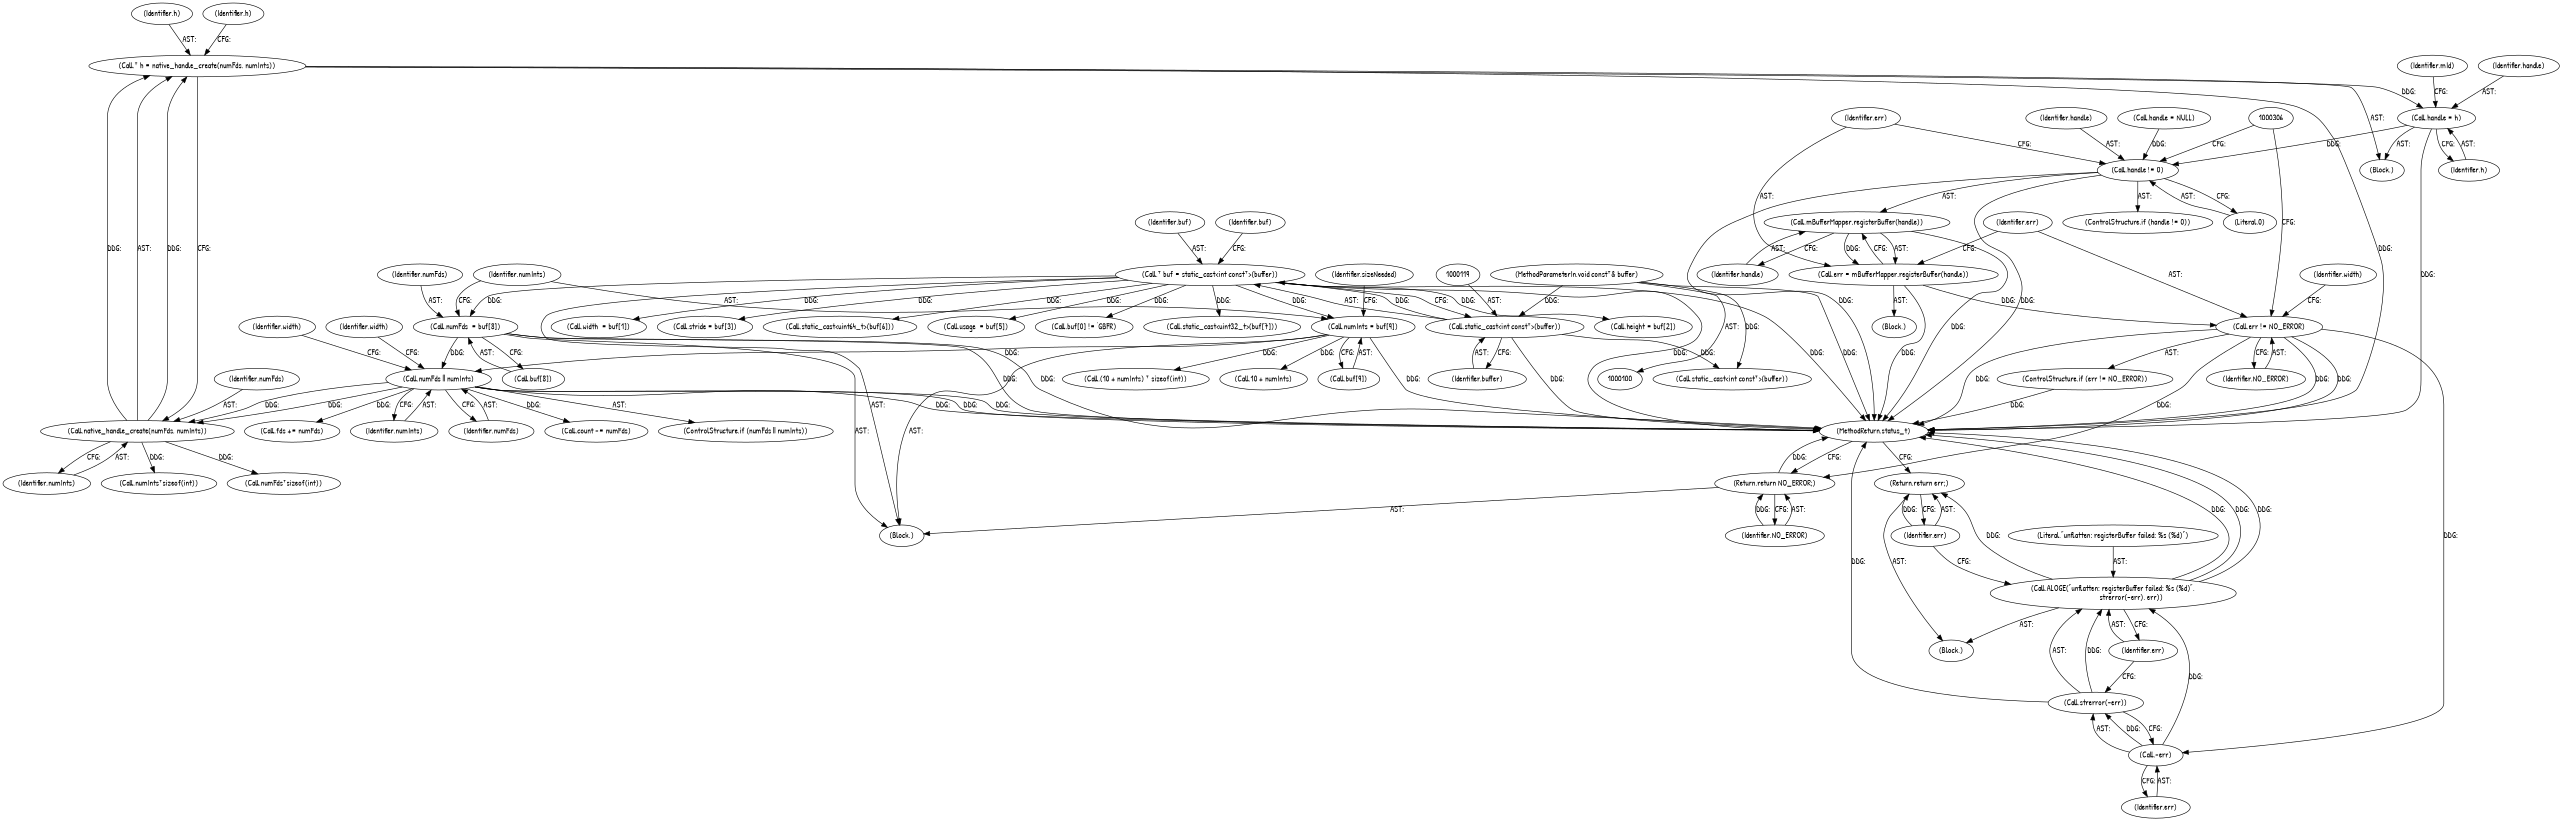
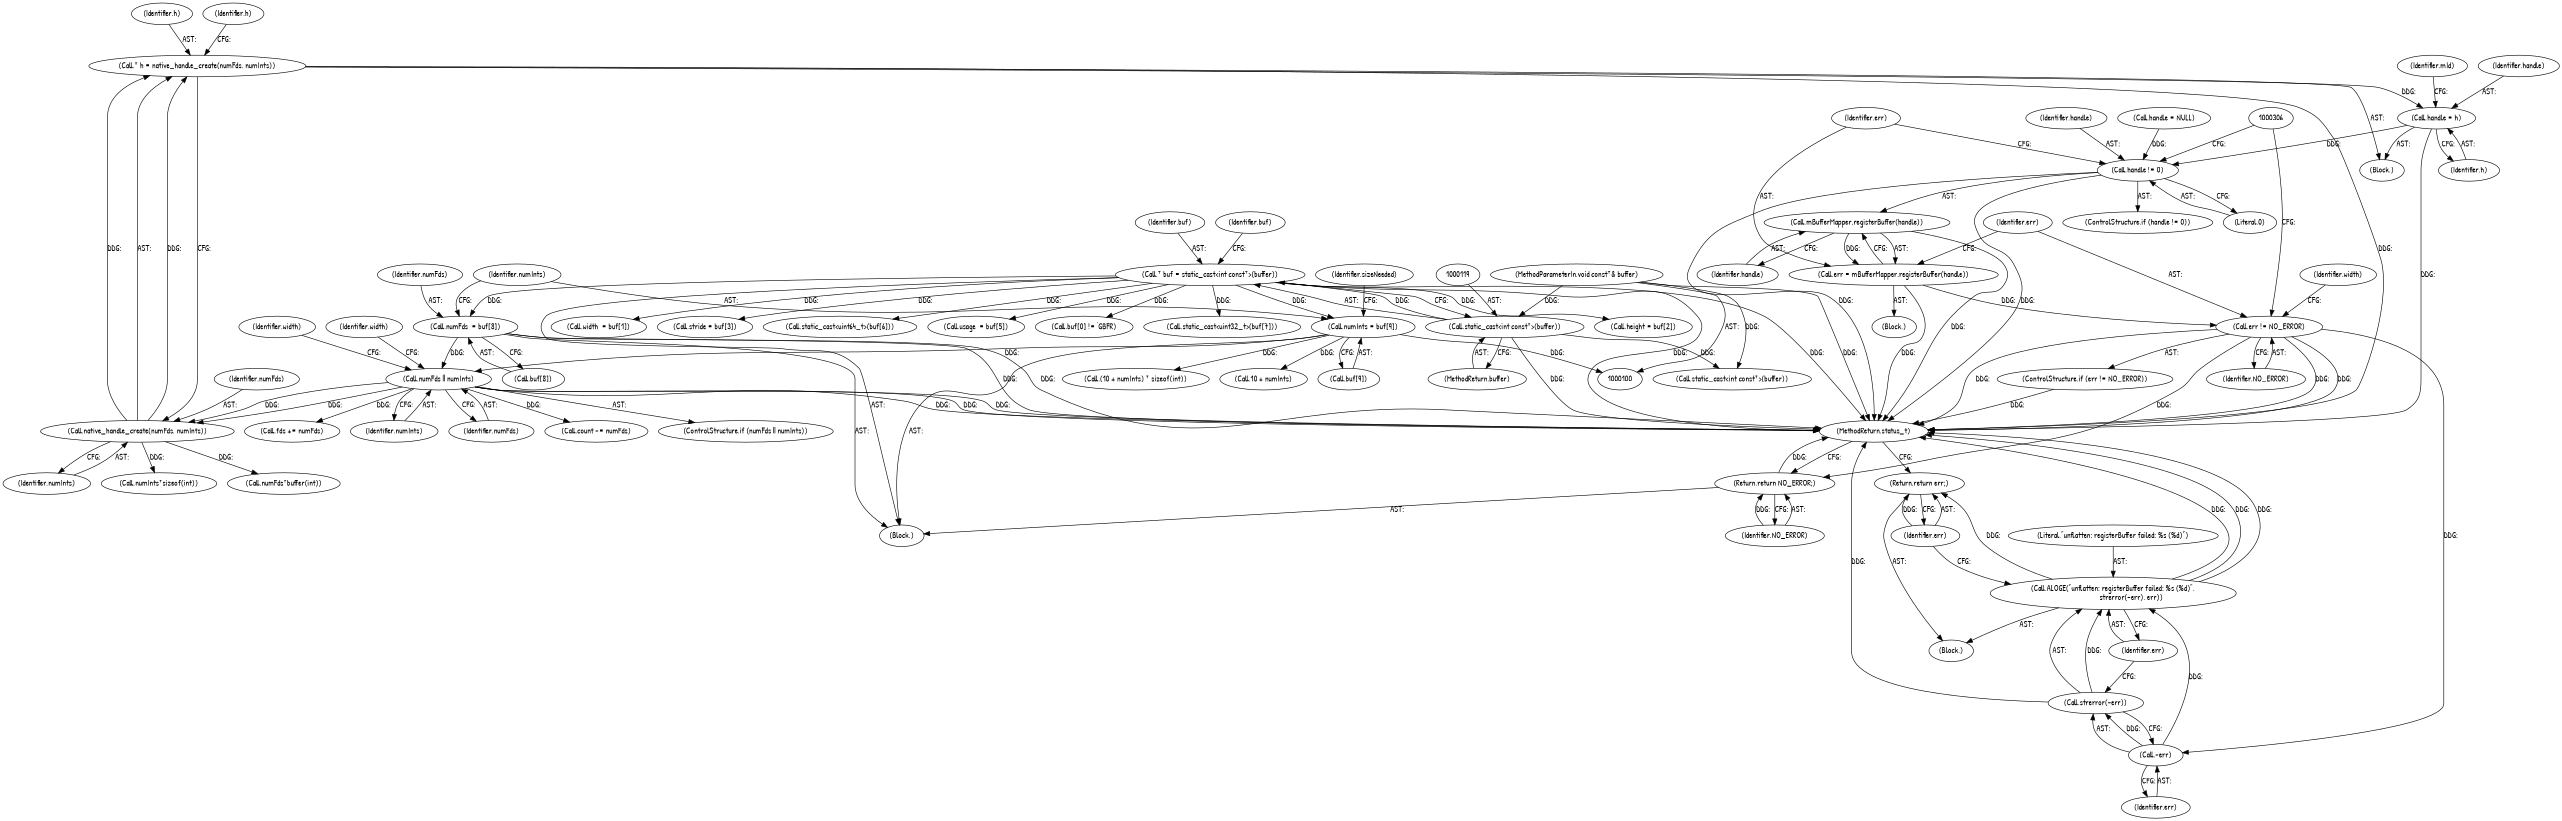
node "(Identifier,buffer)": label "(Identifier,buffer)" -> "(MethodReturn,buffer)"
edge "(Call,numInts = buf[9])" -> "(MethodReturn,status_t)": now "(Call,numInts = buf[9])" -> "1000100"
node "(Call,numFds*sizeof(int))": label "(Call,numFds*sizeof(int))" -> "(Call,numFds*buffer(int))"
